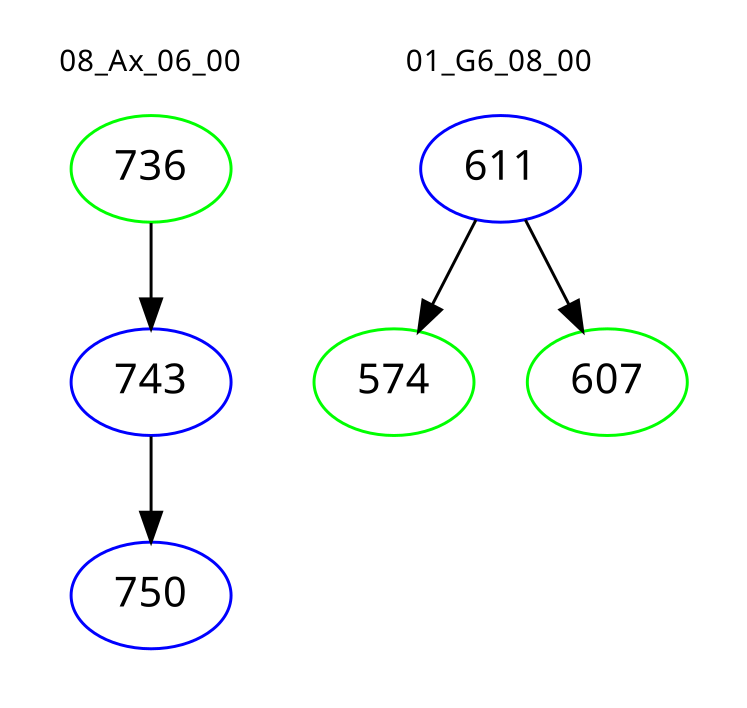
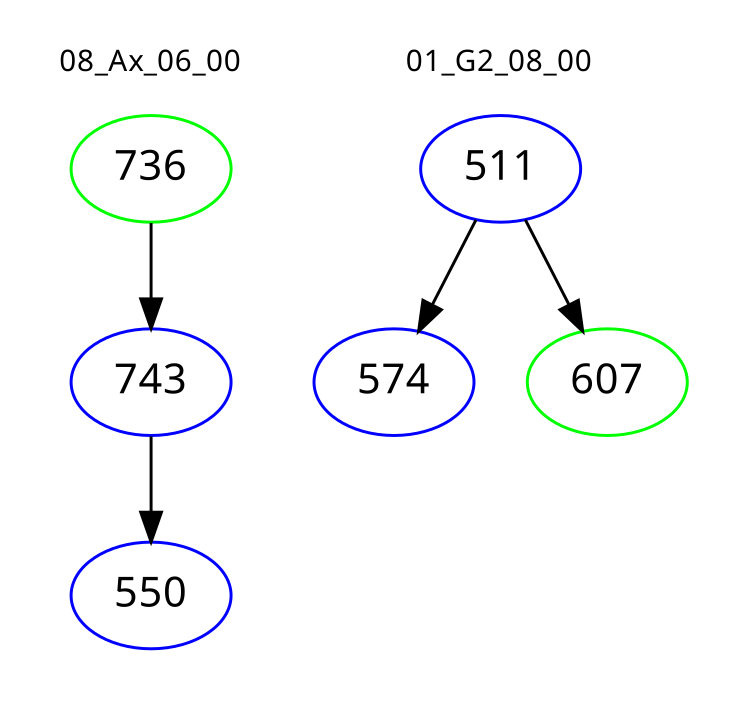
cluster "01_G6_08_00": label "01_G6_08_00" -> "01_G2_08_00"
node "611": label "611" -> "511"
node "574": color green -> blue
node "750": label "750" -> "550"
